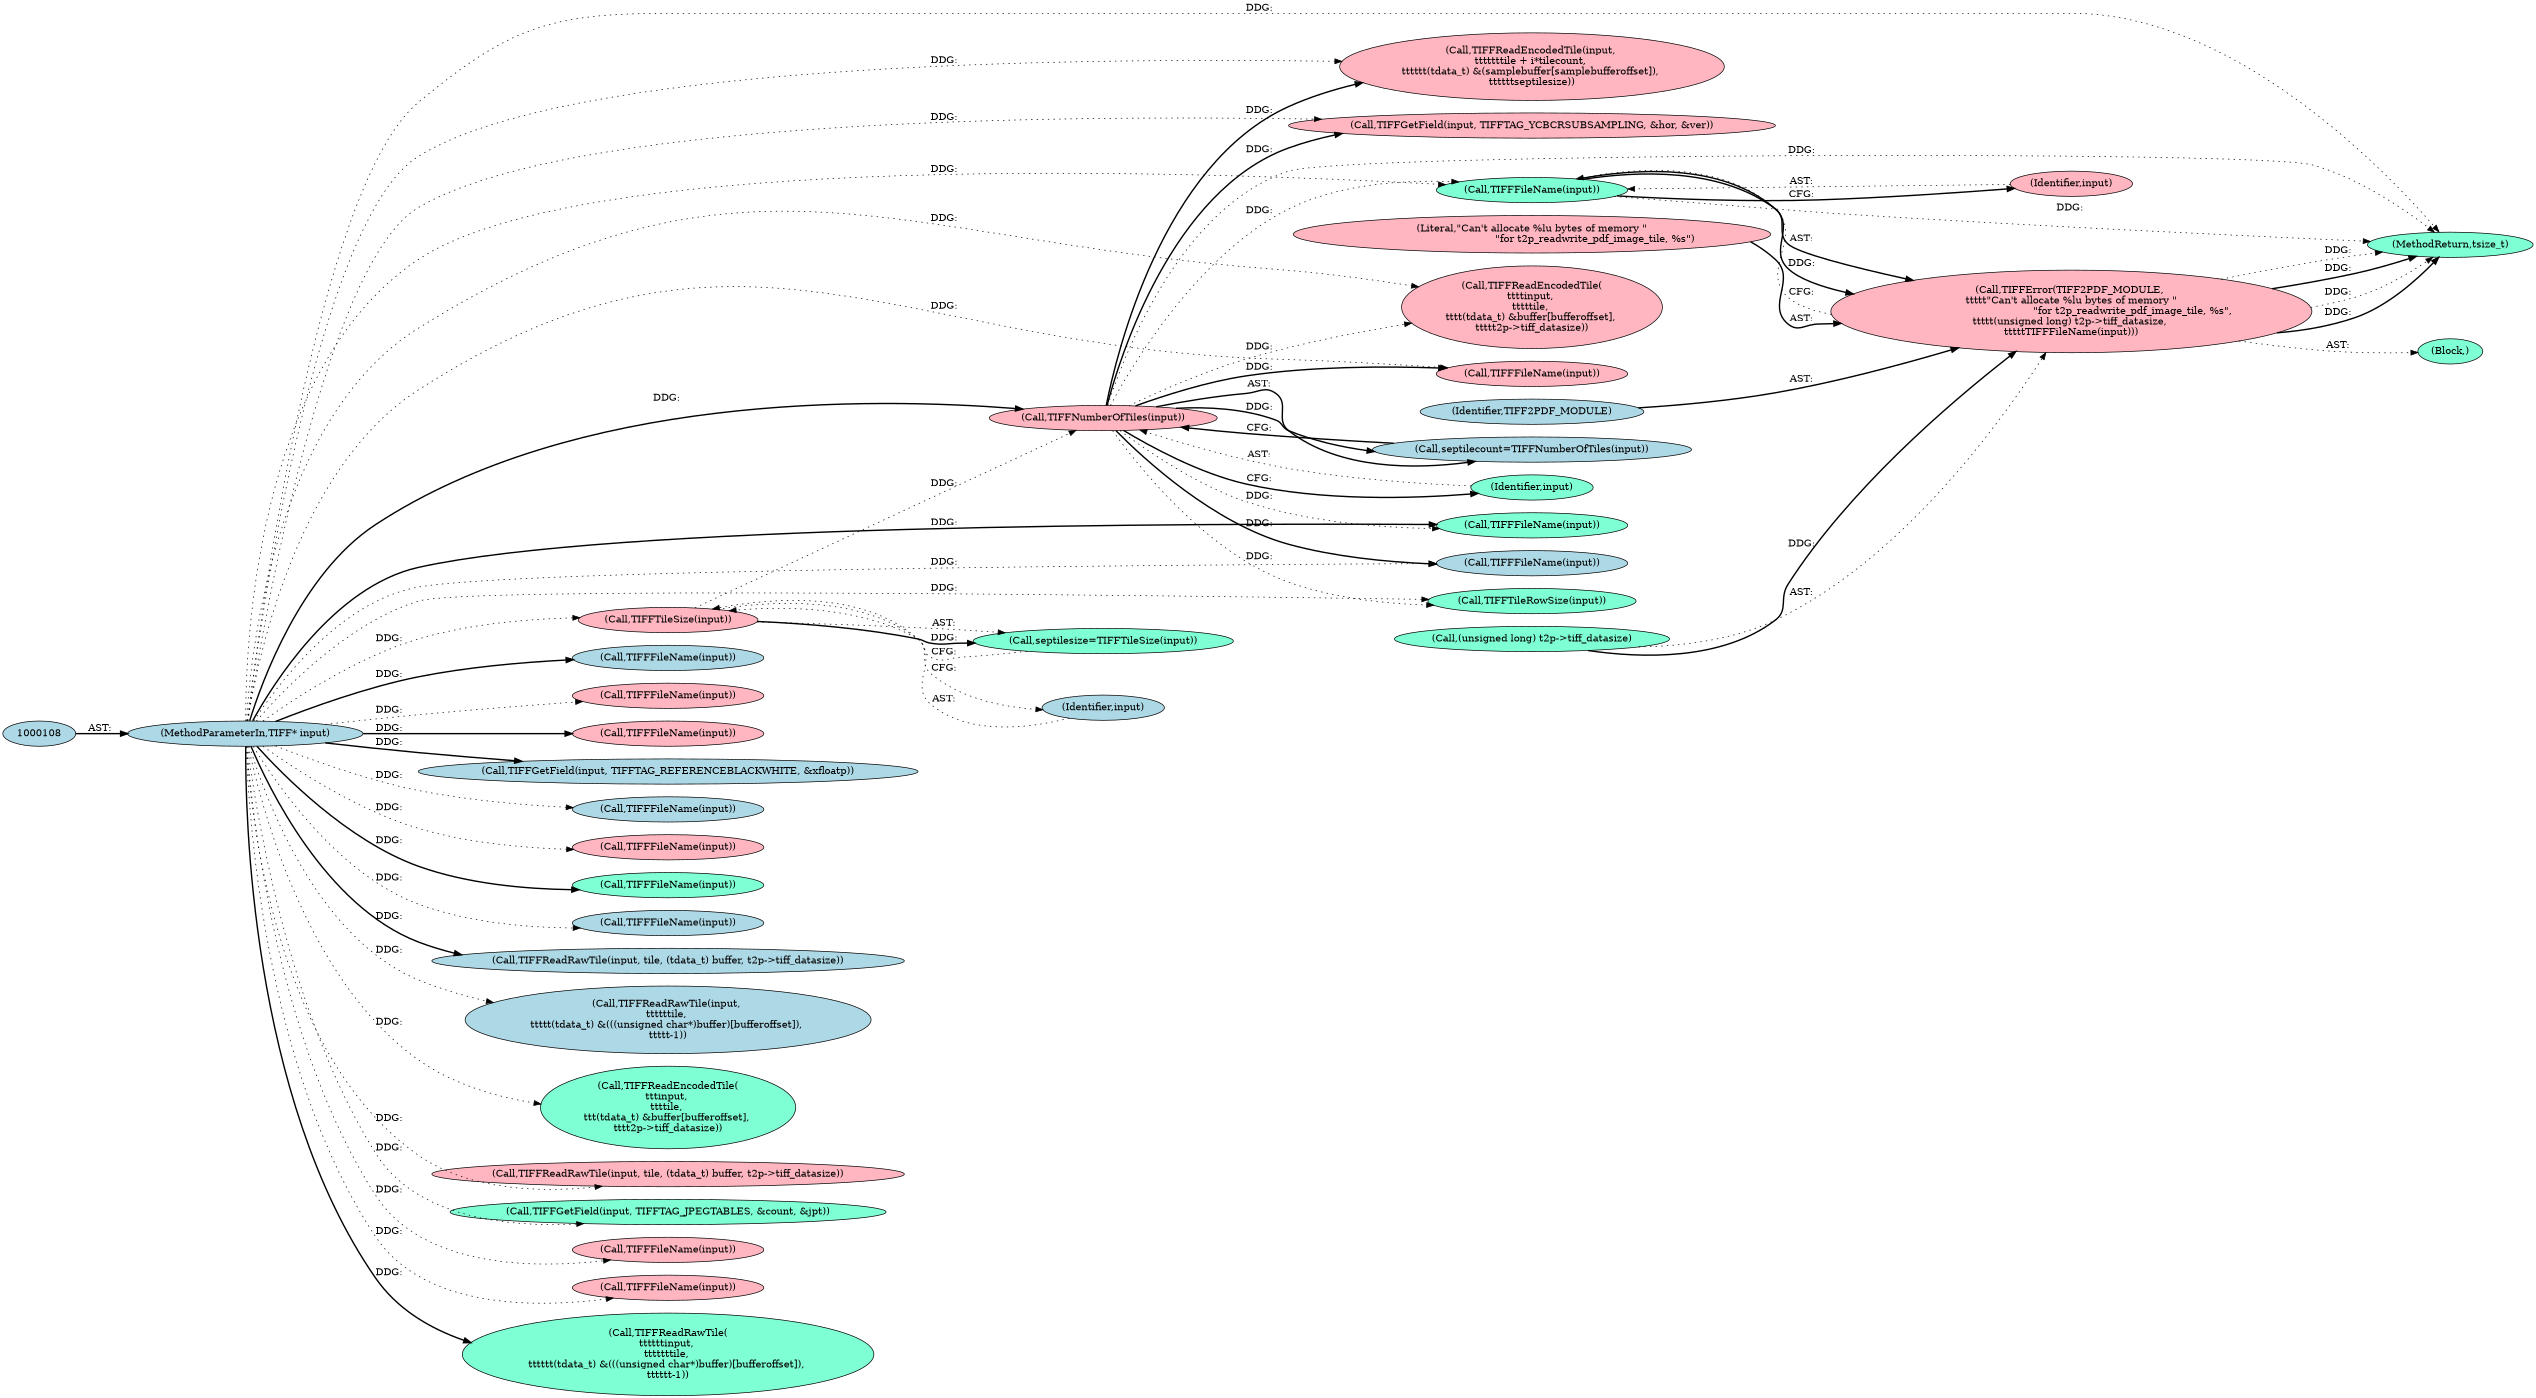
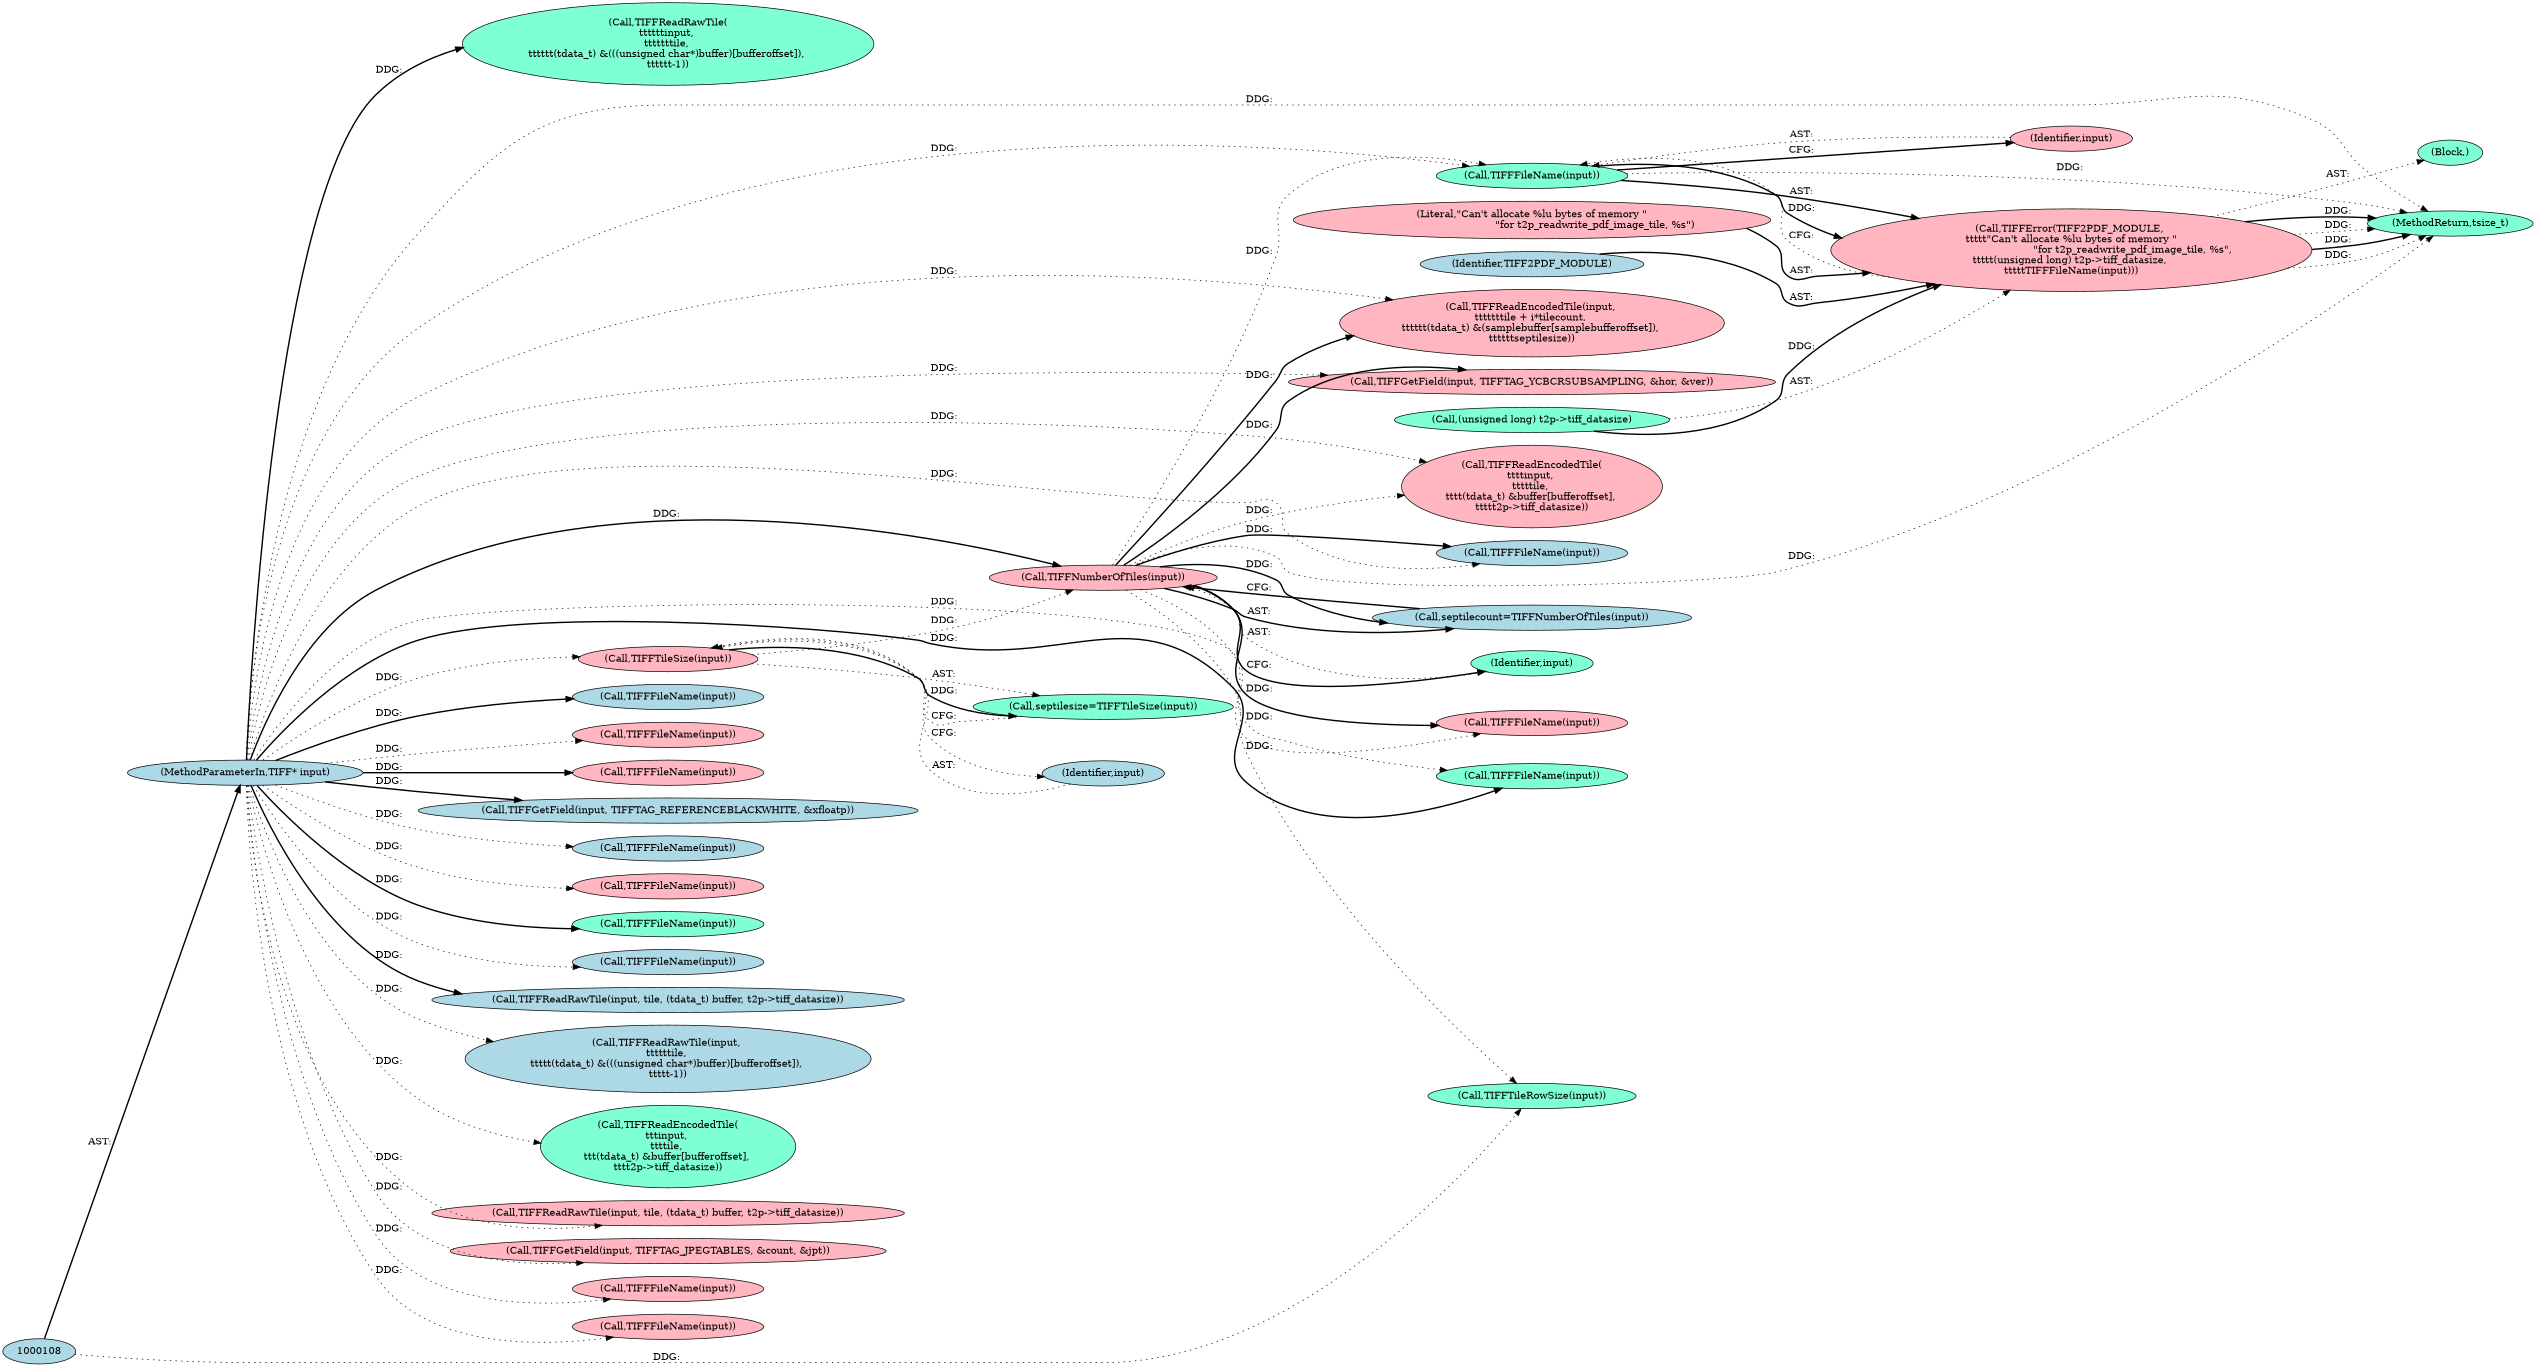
edge "(MethodParameterIn,TIFF* input)" -> "(Call,TIFFTileRowSize(input))": now "1000108" -> "(Call,TIFFTileRowSize(input))"
node "(Call,TIFFGetField(input, TIFFTAG_JPEGTABLES, &count, &jpt))": fillcolor aquamarine -> lightpink
